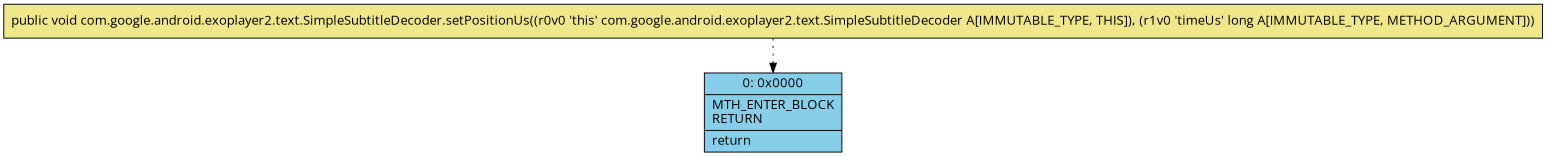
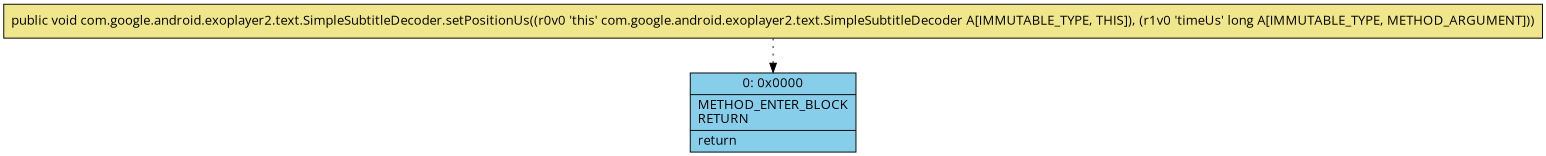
node "0: 0x0000": text "MTH_ENTER_BLOCK" -> "METHOD_ENTER_BLOCK"
